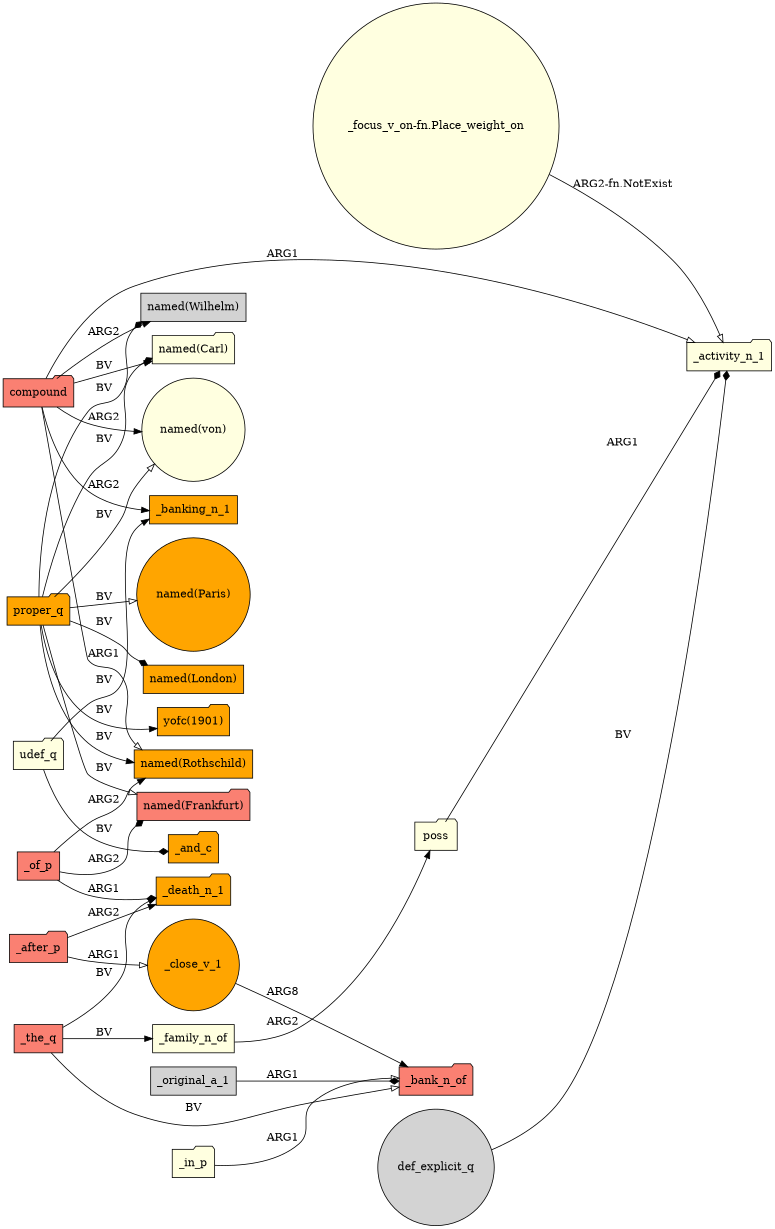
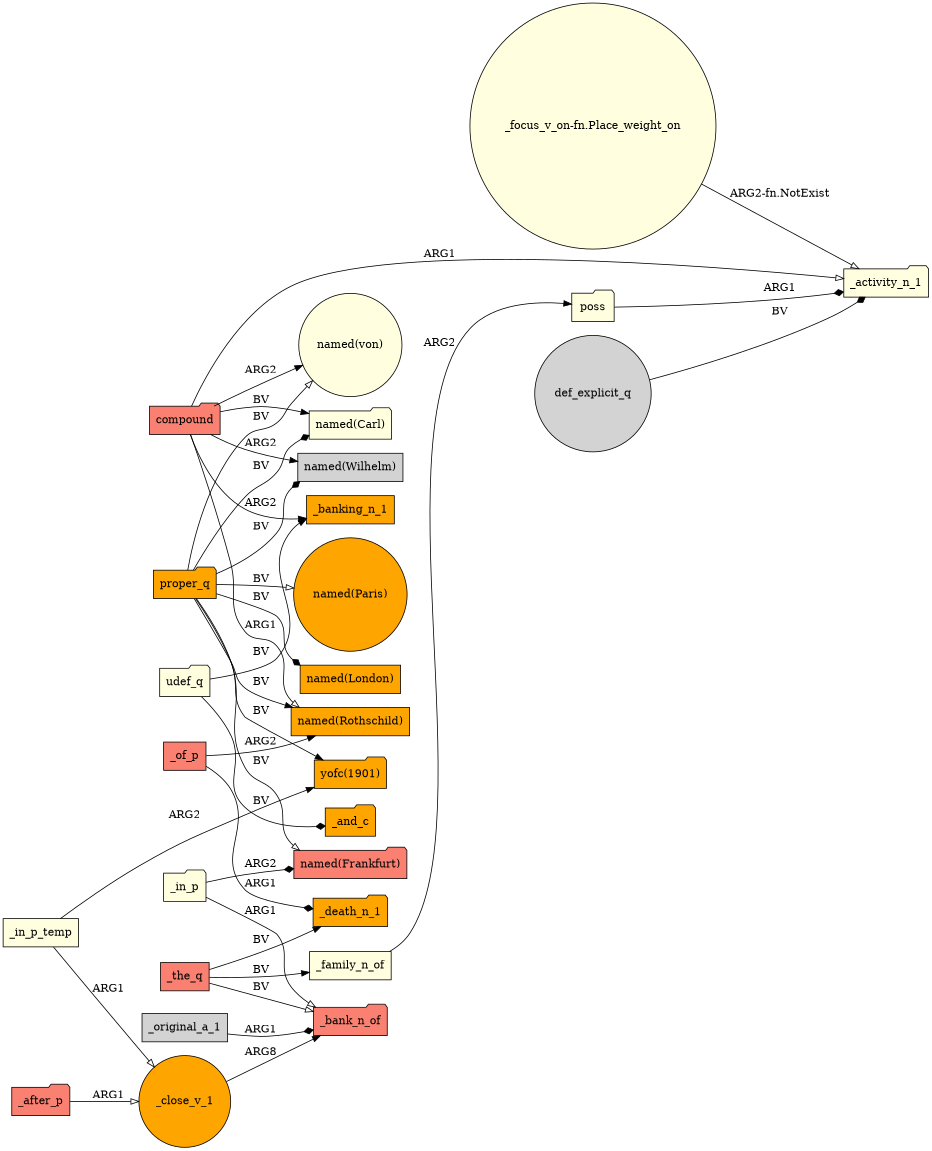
edge "_of_p" -> "named(Frankfurt)": now "_in_p" -> "named(Frankfurt)"
edge "_after_p" -> "_death_n_1": removed, label "ARG2"
node "_in_p_temp": added
